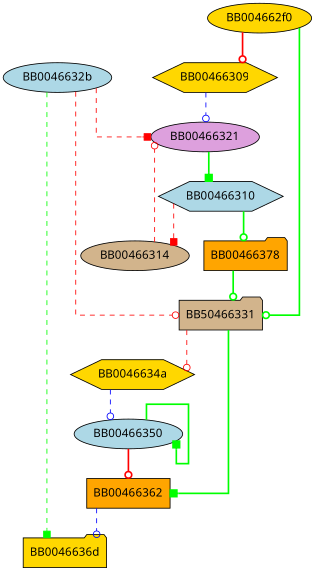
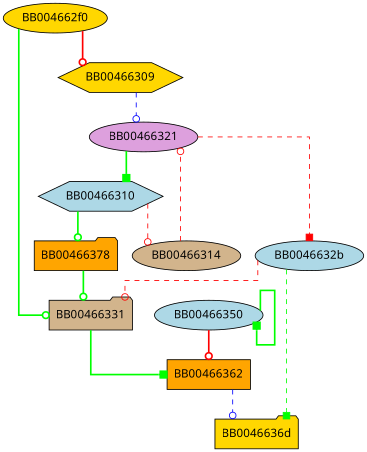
edge "BB0046632b" -> "BB00466321": reversed
edge "BB00466310" -> "BB00466314": arrowhead box -> odot
node "BB50466331": label "BB50466331" -> "BB00466331"
node "BB0046634a": removed
